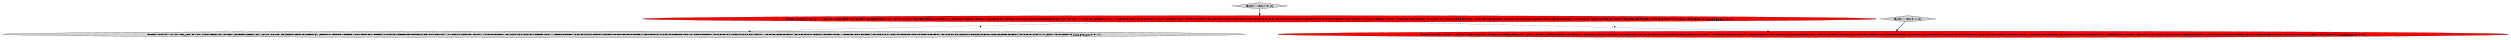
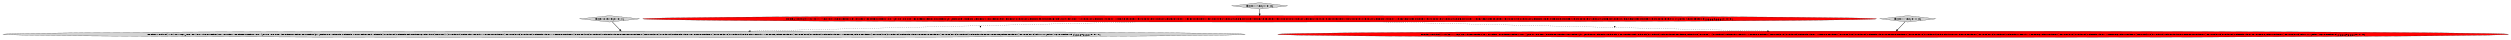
node "testLexSqlServer['0', '0', '1']": added
